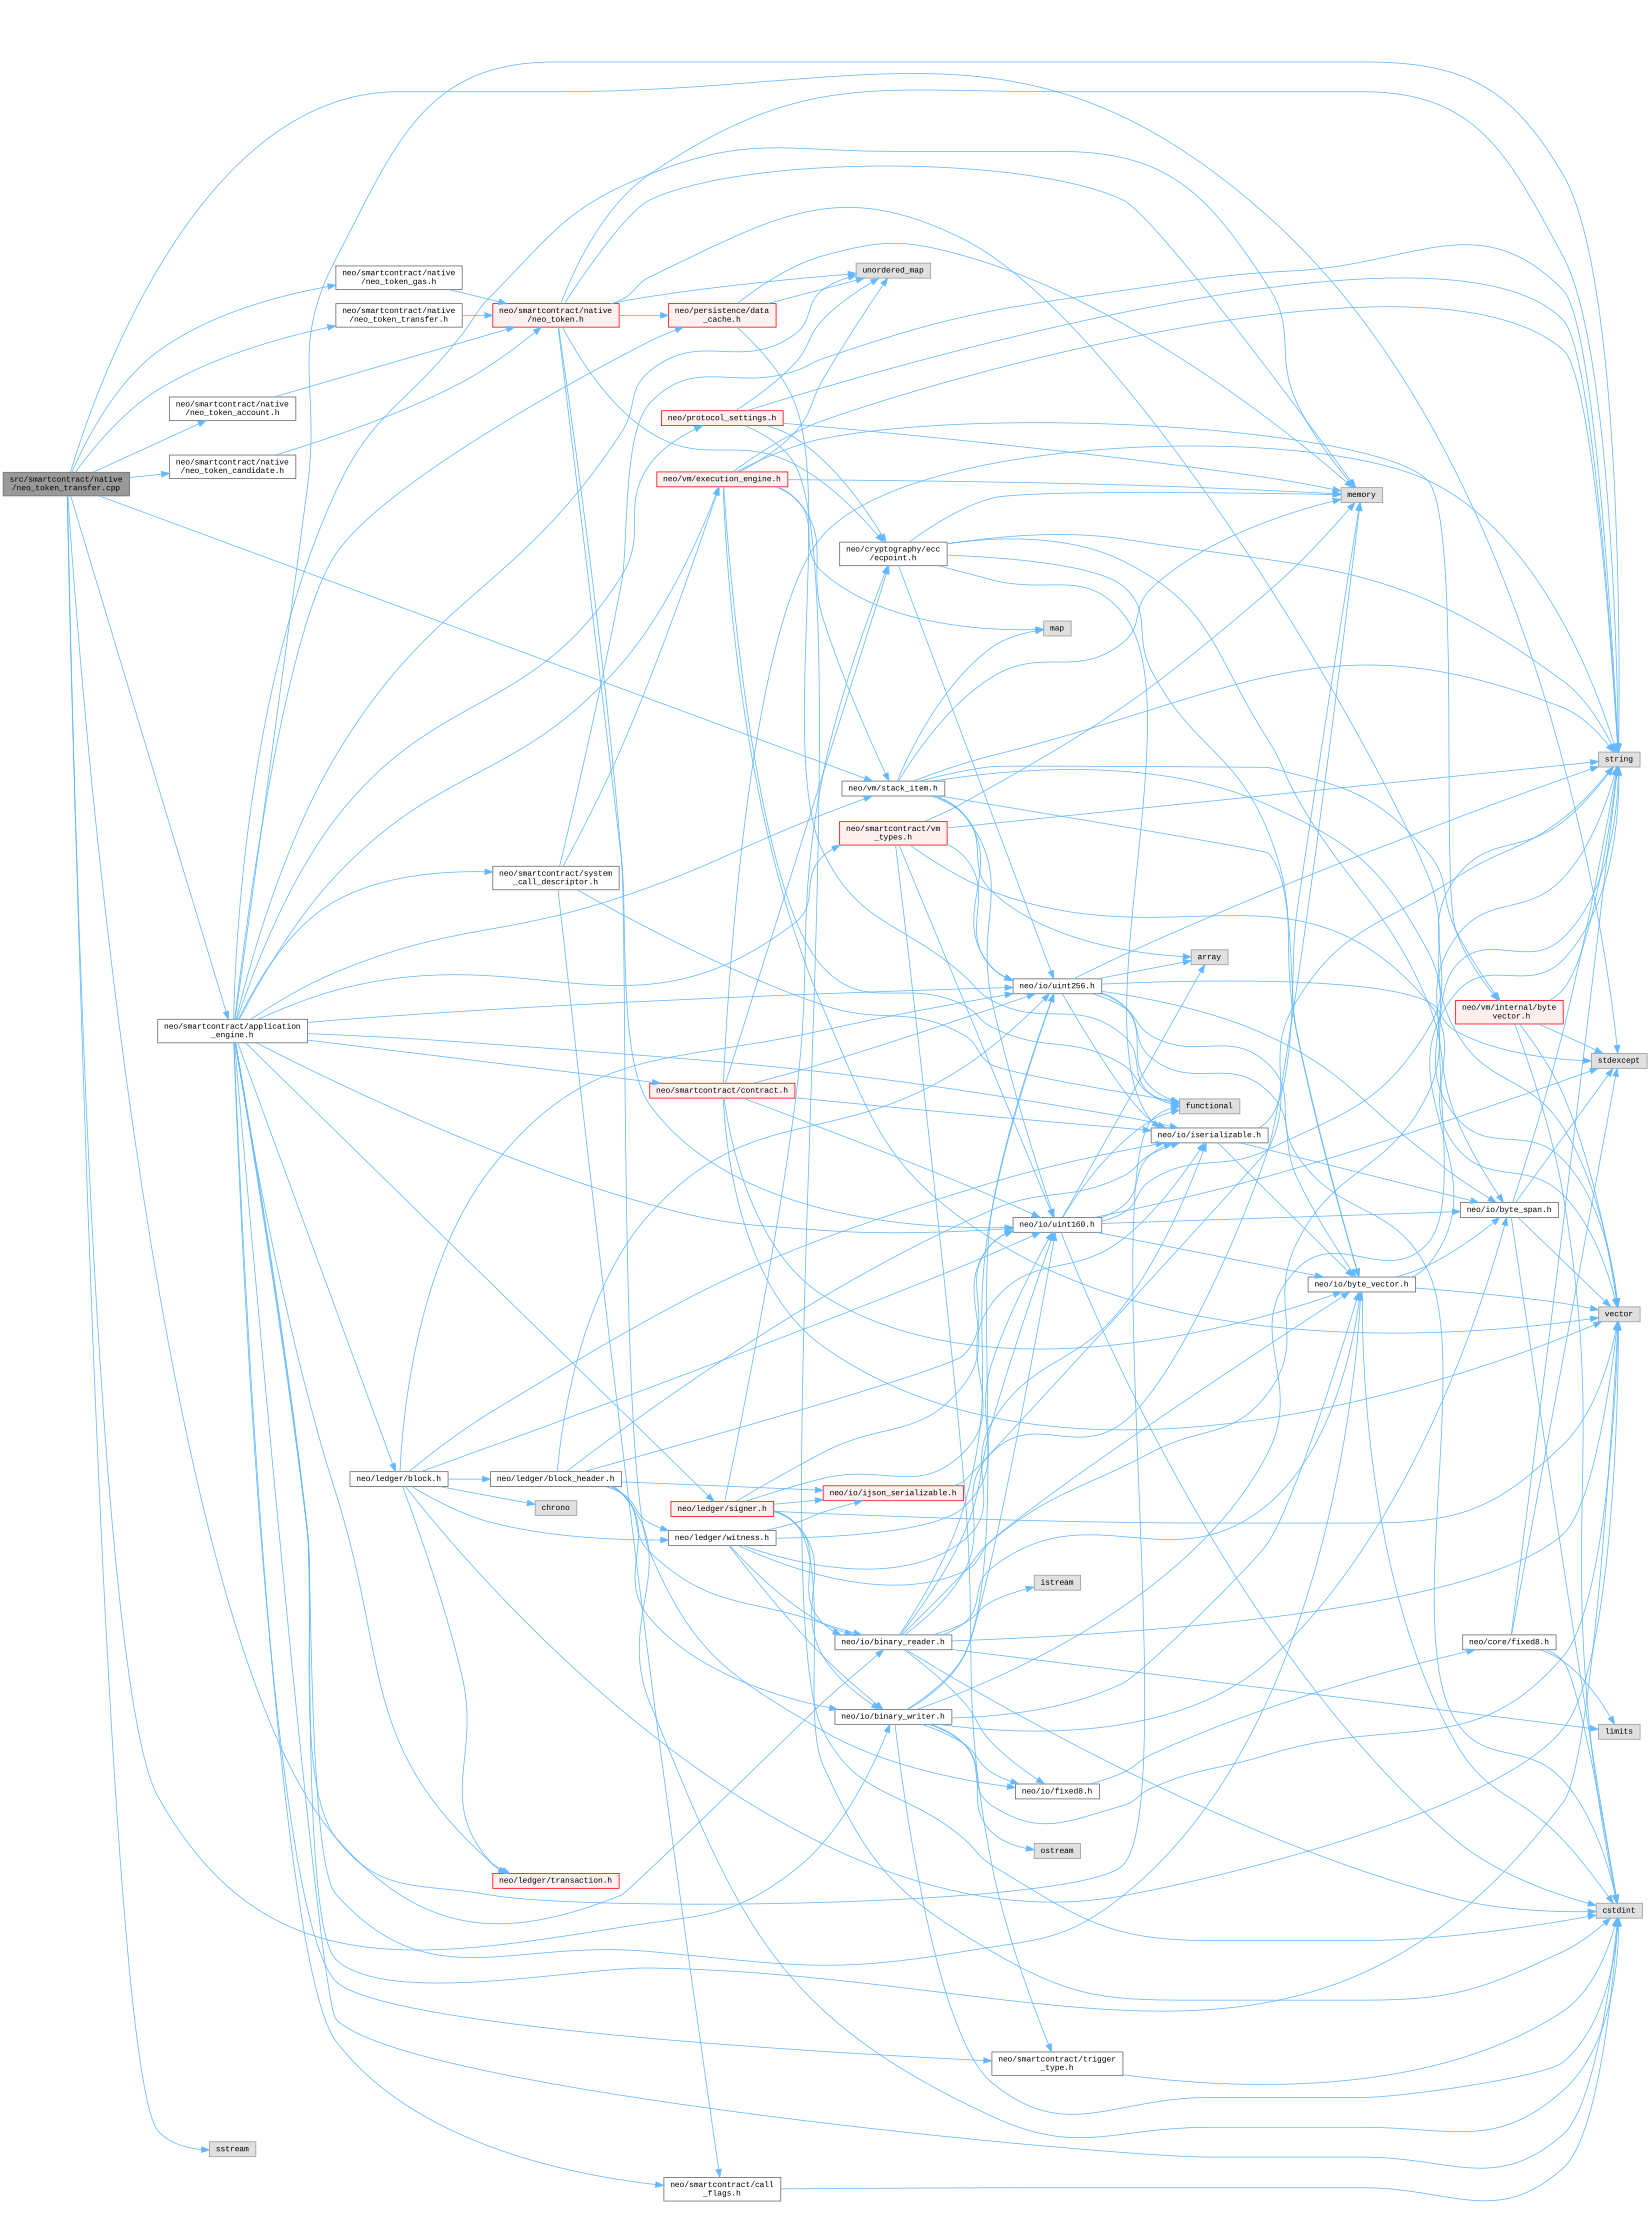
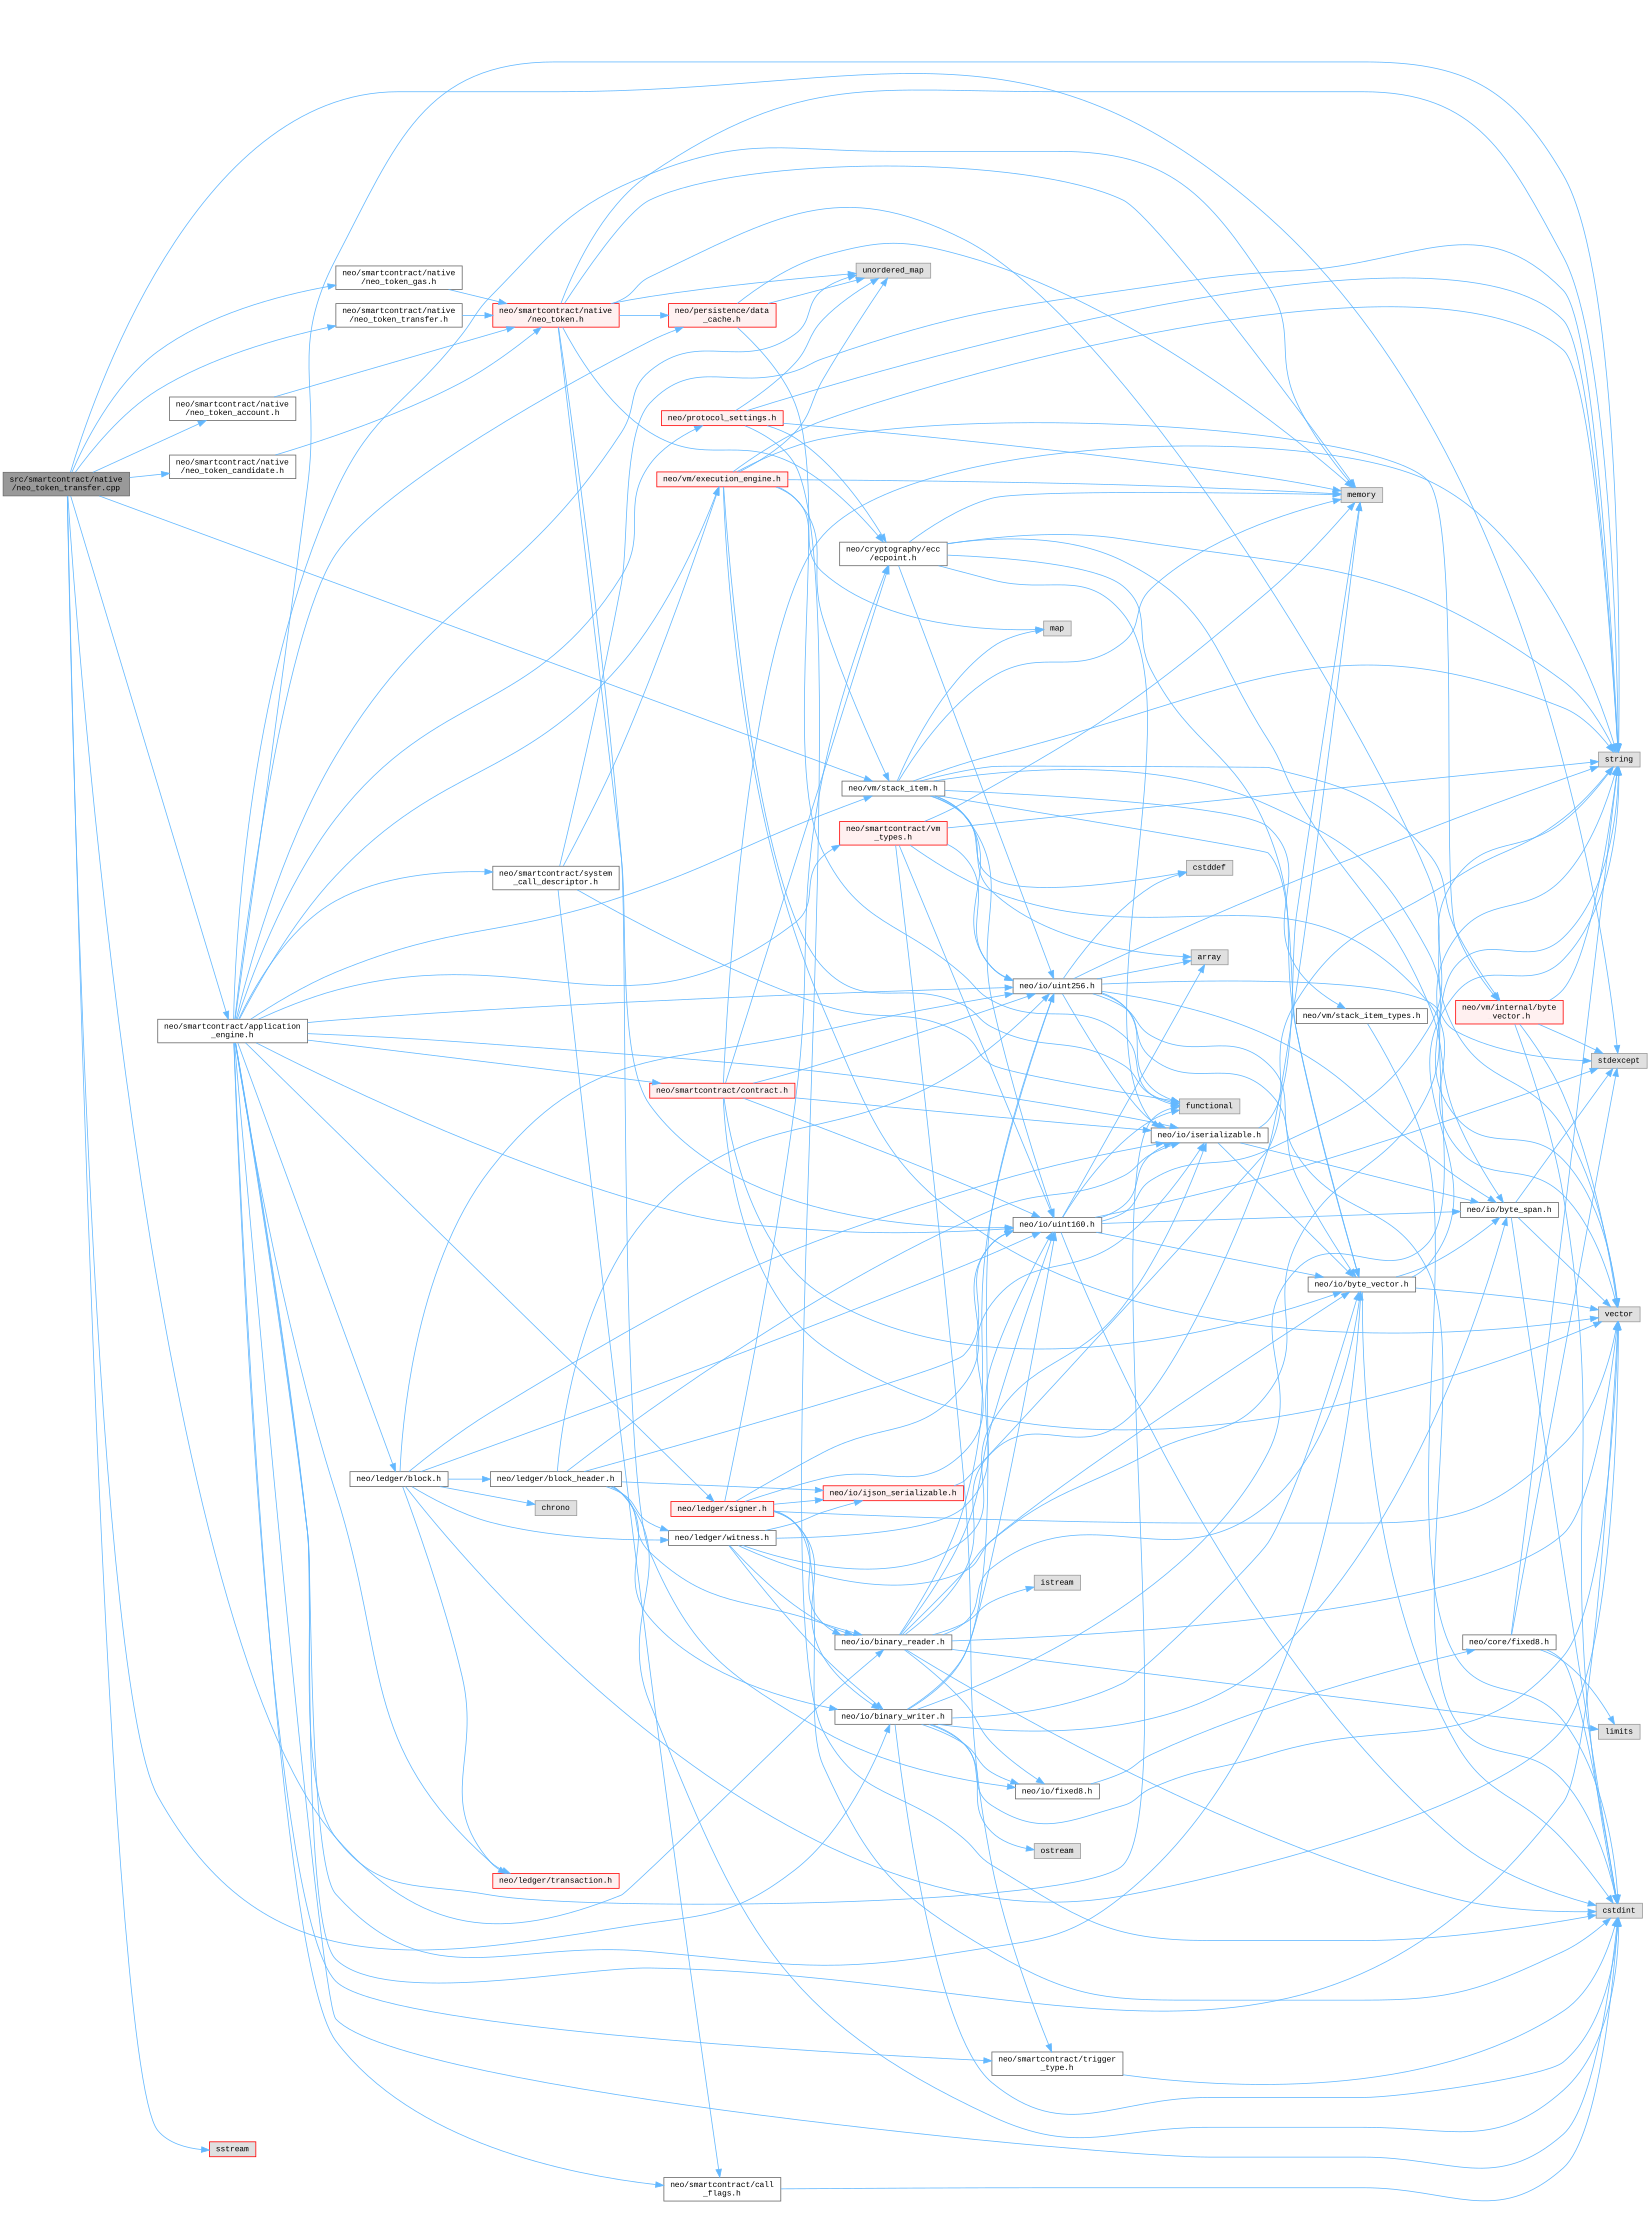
node "cstddef": added
edge "neo/io/byte_span.h" -> "string": removed
node "neo/vm/stack_item_types.h": added
node "sstream": color grey60 -> red
